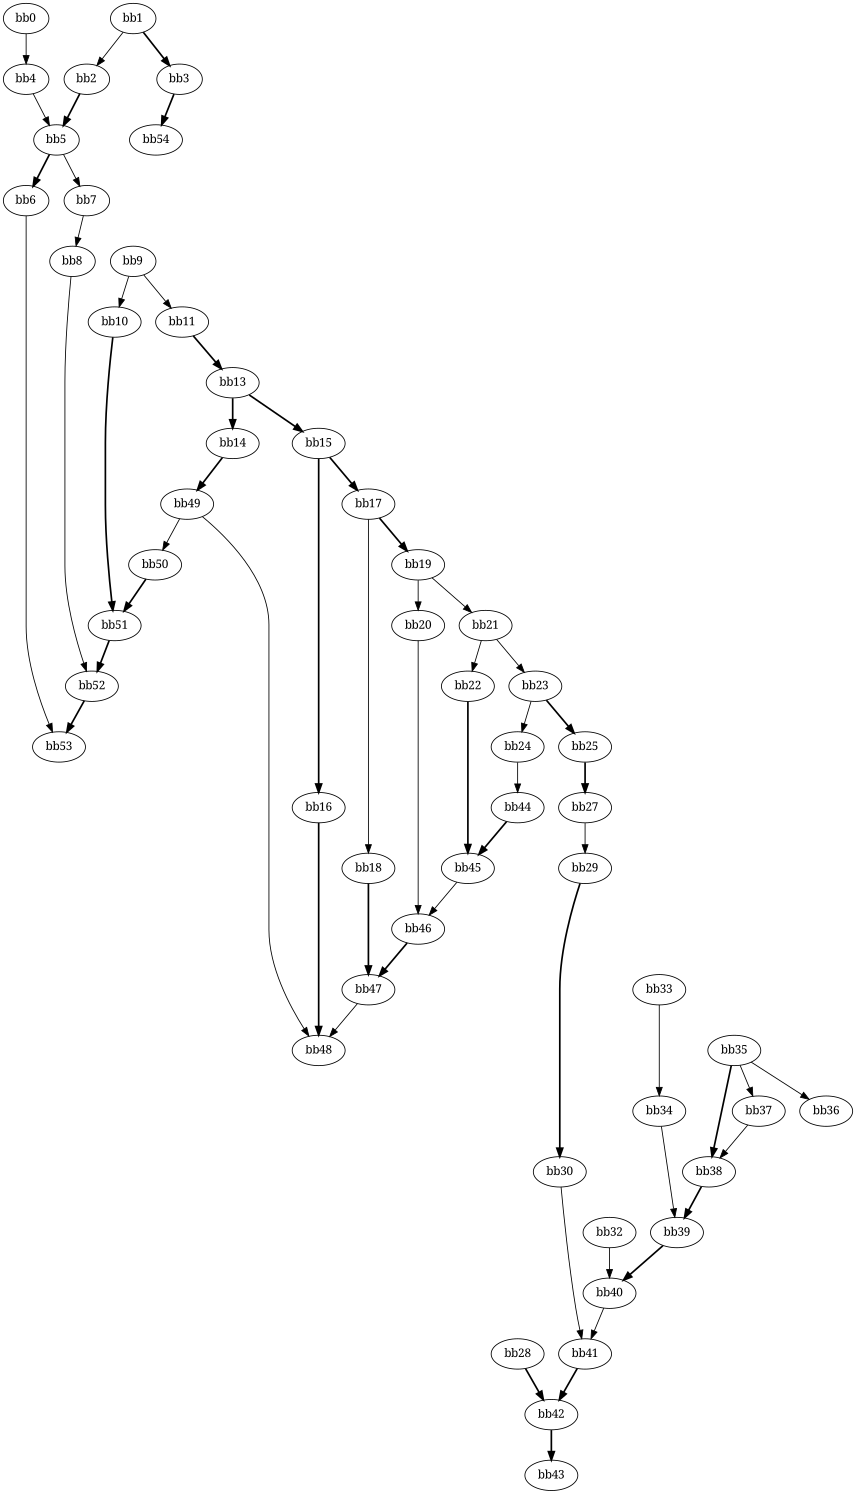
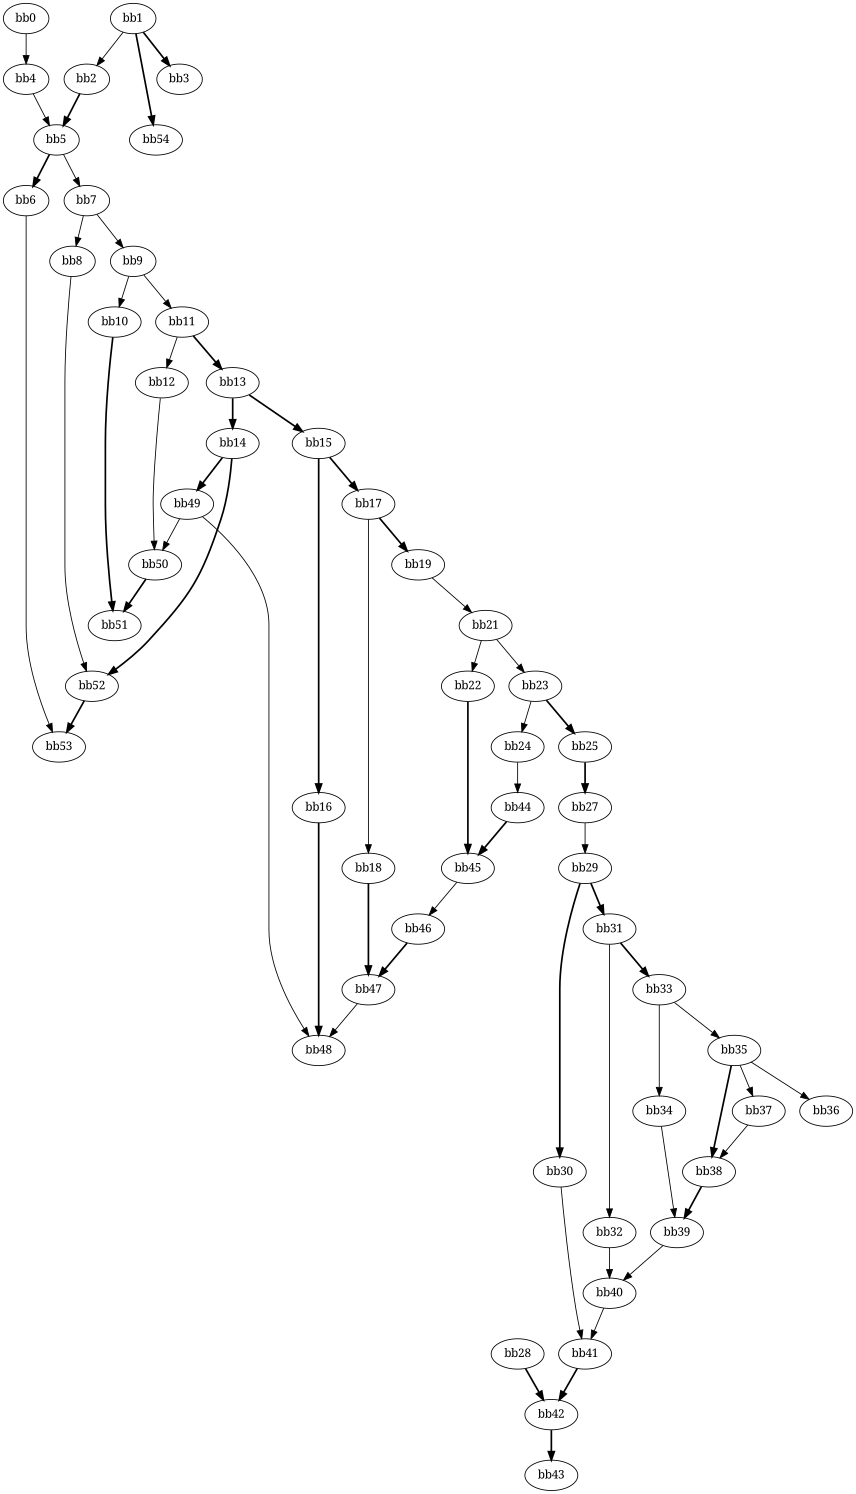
edge "bb3" -> "bb54": now "bb1" -> "bb54"
edge "bb7" -> "bb9": added
node "bb12": added
node "bb20": removed
edge "bb51" -> "bb52": now "bb14" -> "bb52"
node "bb31": added
edge "bb33" -> "bb35": added
edge "bb39" -> "bb40": style bold -> solid
